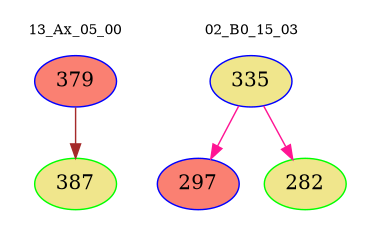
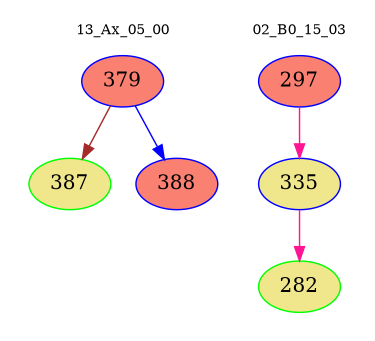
edge "335" -> "297": reversed
node "388": added
